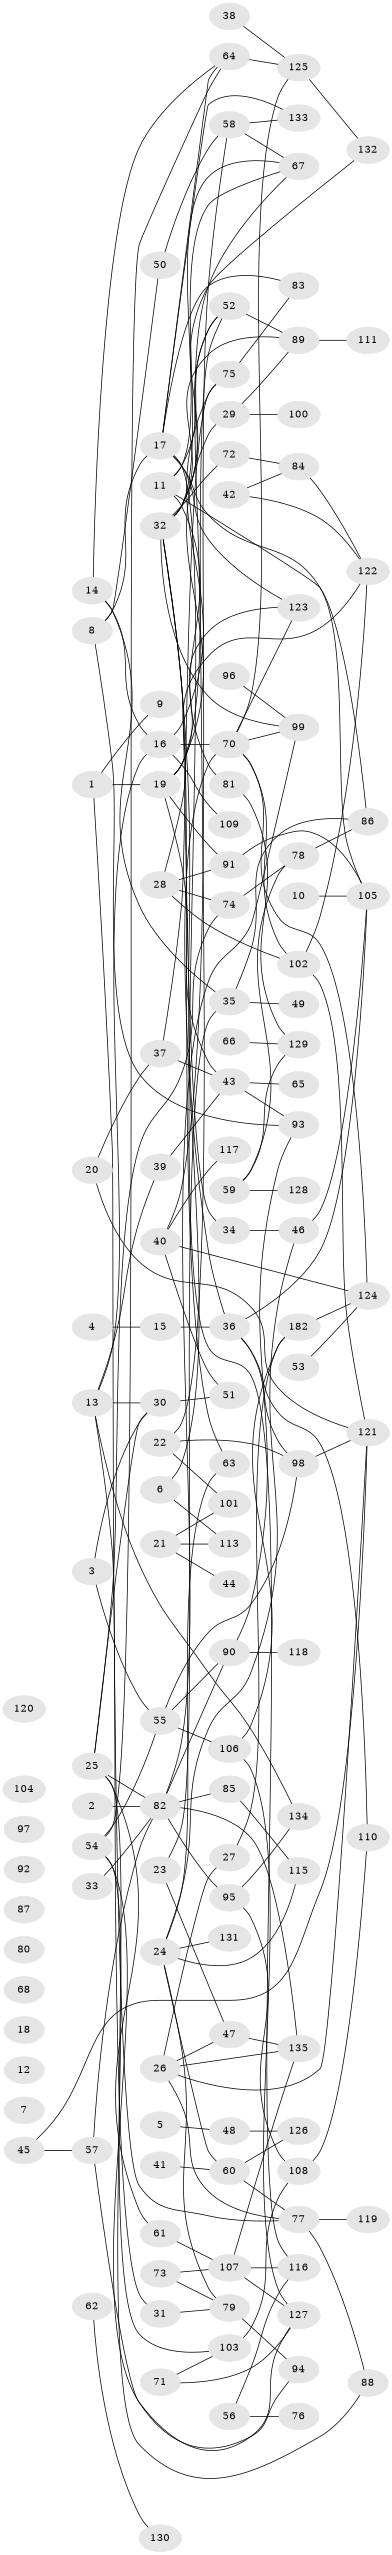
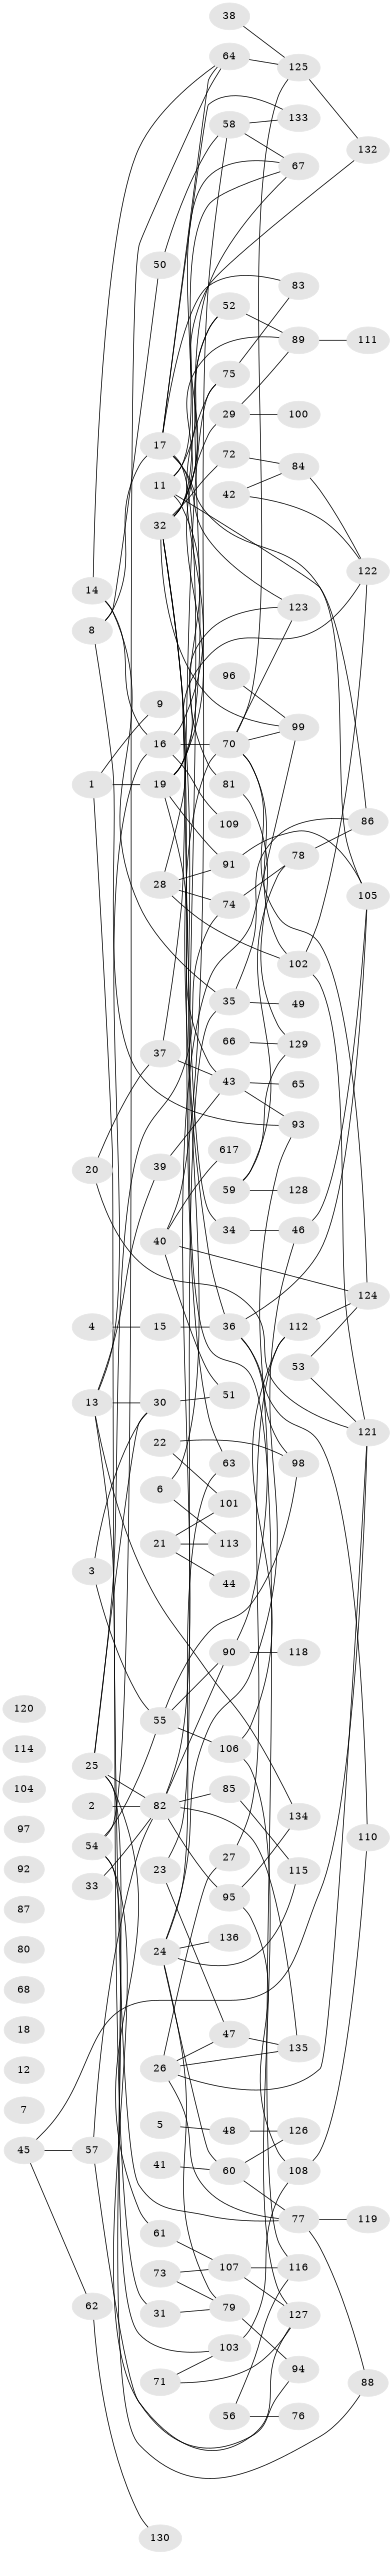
node "10": removed
edge "52" -- "22": removed
node "117": label "117" -> "617"
node "182": label "182" -> "112"
edge "121" -- "98": now "121" -- "53"
node "114": added
node "131": label "131" -> "136"
edge "135" -- "107": removed
edge "45" -- "62": added
